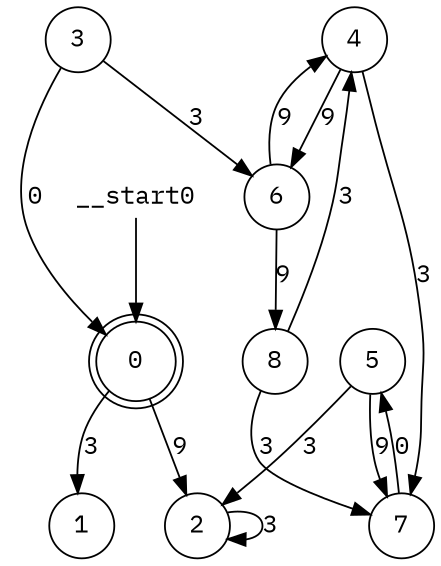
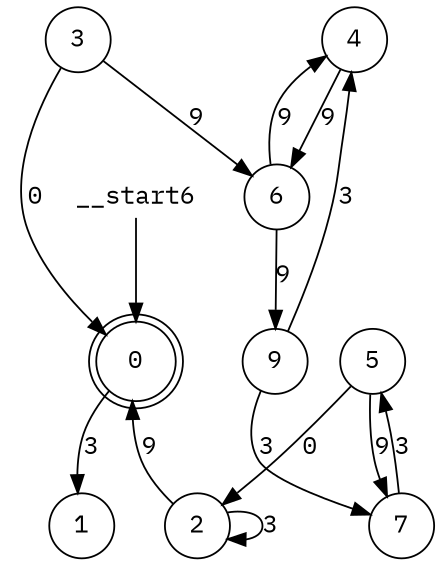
edge "3" -> "6": label "3" -> "9"
node "__start0": label "__start0" -> "__start6"
edge "4" -> "7": removed, label "3"
node "8": label "8" -> "9"
edge "0" -> "2": reversed
edge "5" -> "2": label "3" -> "0"
edge "7" -> "5": label "0" -> "3"
